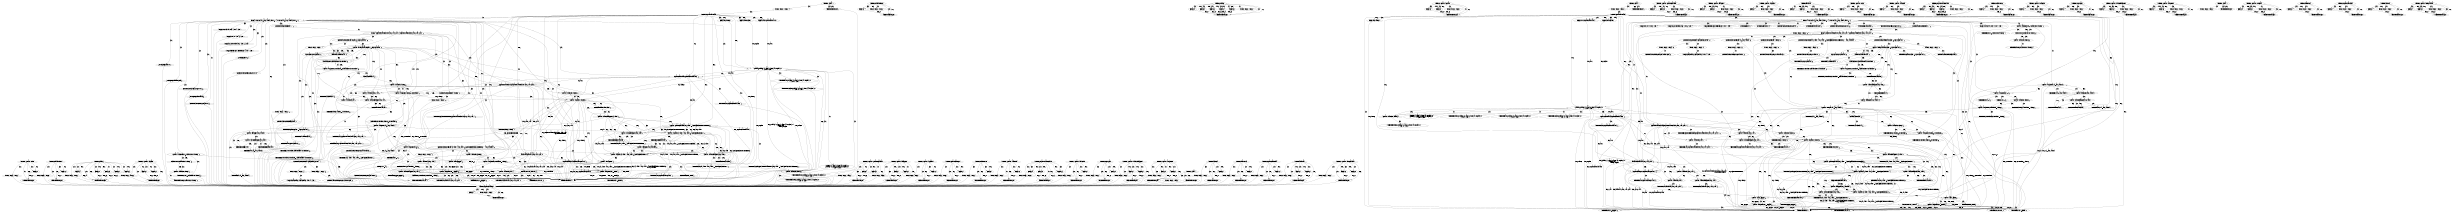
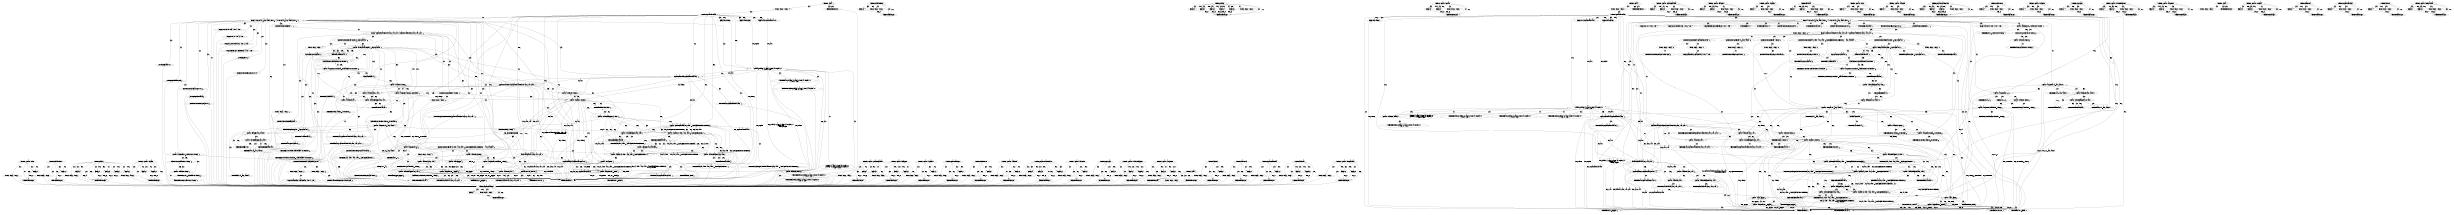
edge "(CONTROL_STRUCTURE,IF,if (sk != asoc->base.sk))" -> "(<operator>.notEquals,sk != asoc->base.sk)": label "AST: " -> "DDG: p1"
